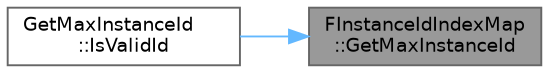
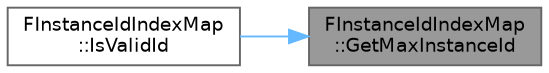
node "GetMaxInstanceId ::IsValidId": label "GetMaxInstanceId ::IsValidId" -> "FInstanceIdIndexMap ::IsValidId"
